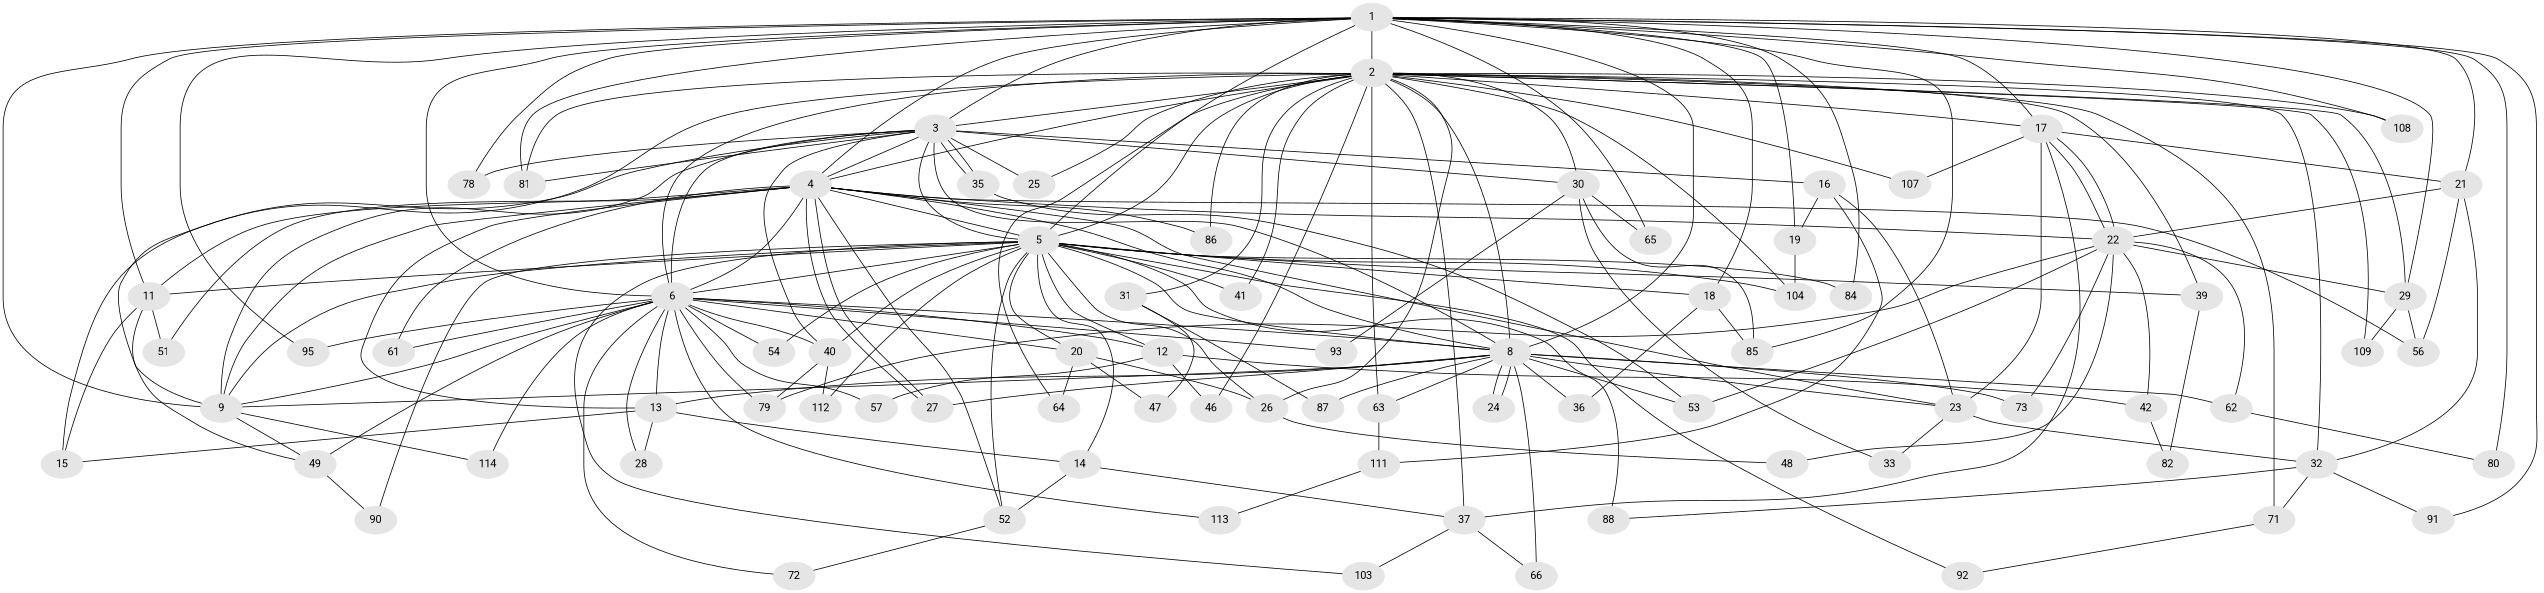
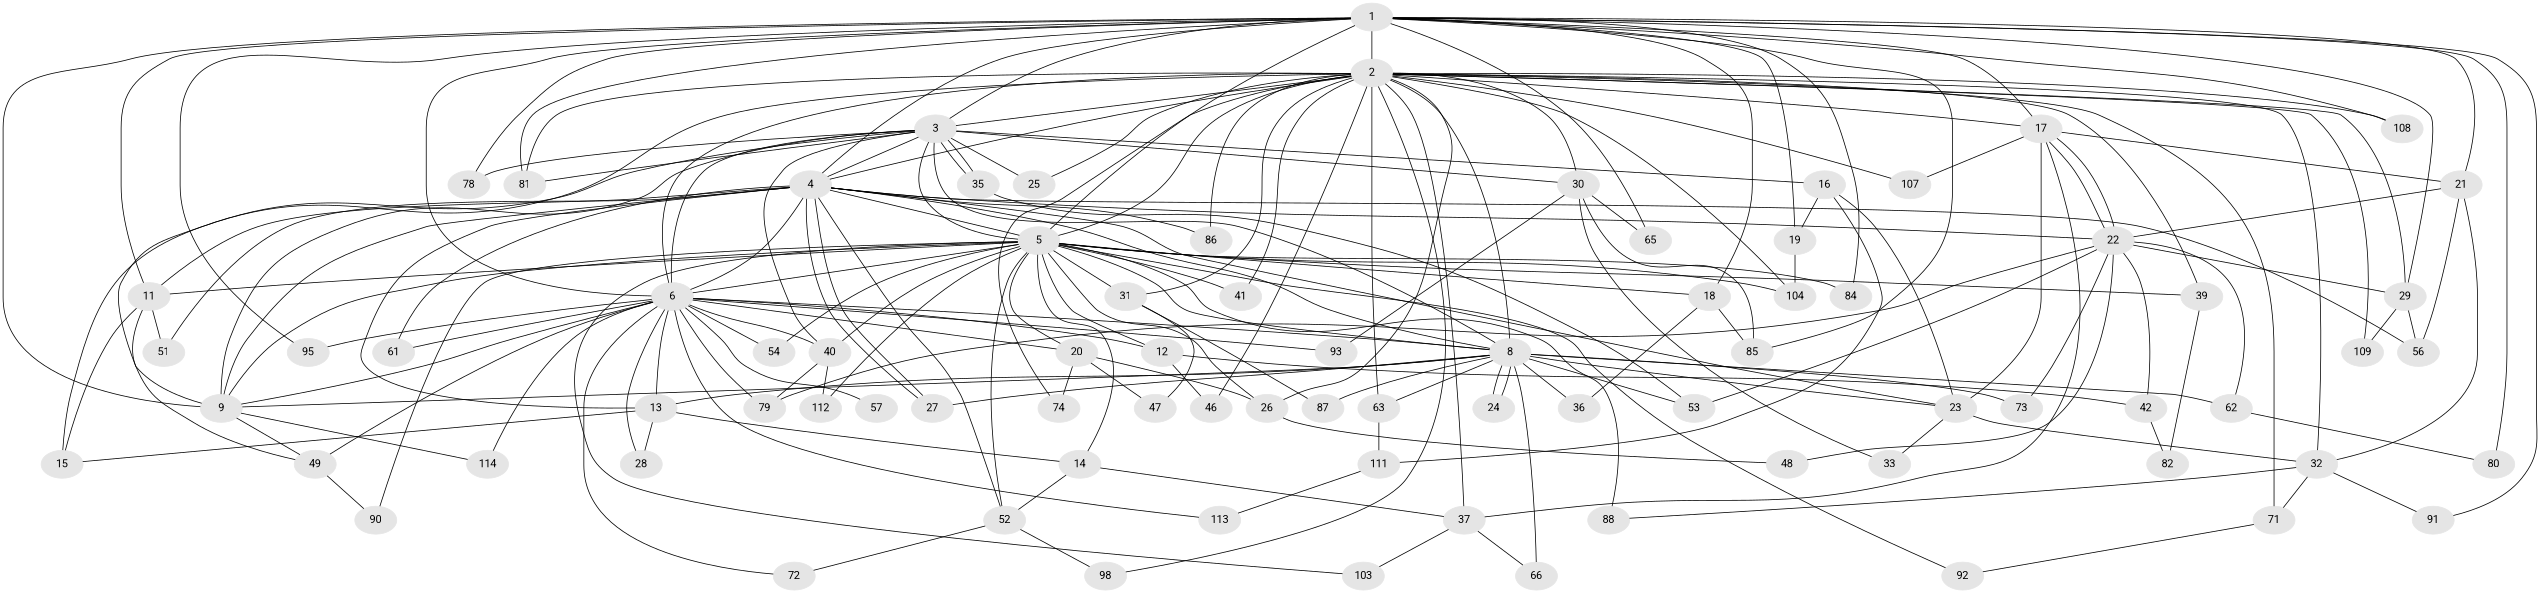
edge "1" -- "8": removed
edge "5" -- "31": added
edge "12" -- "57": removed
node "64": label "64" -> "74"
node "98": added
